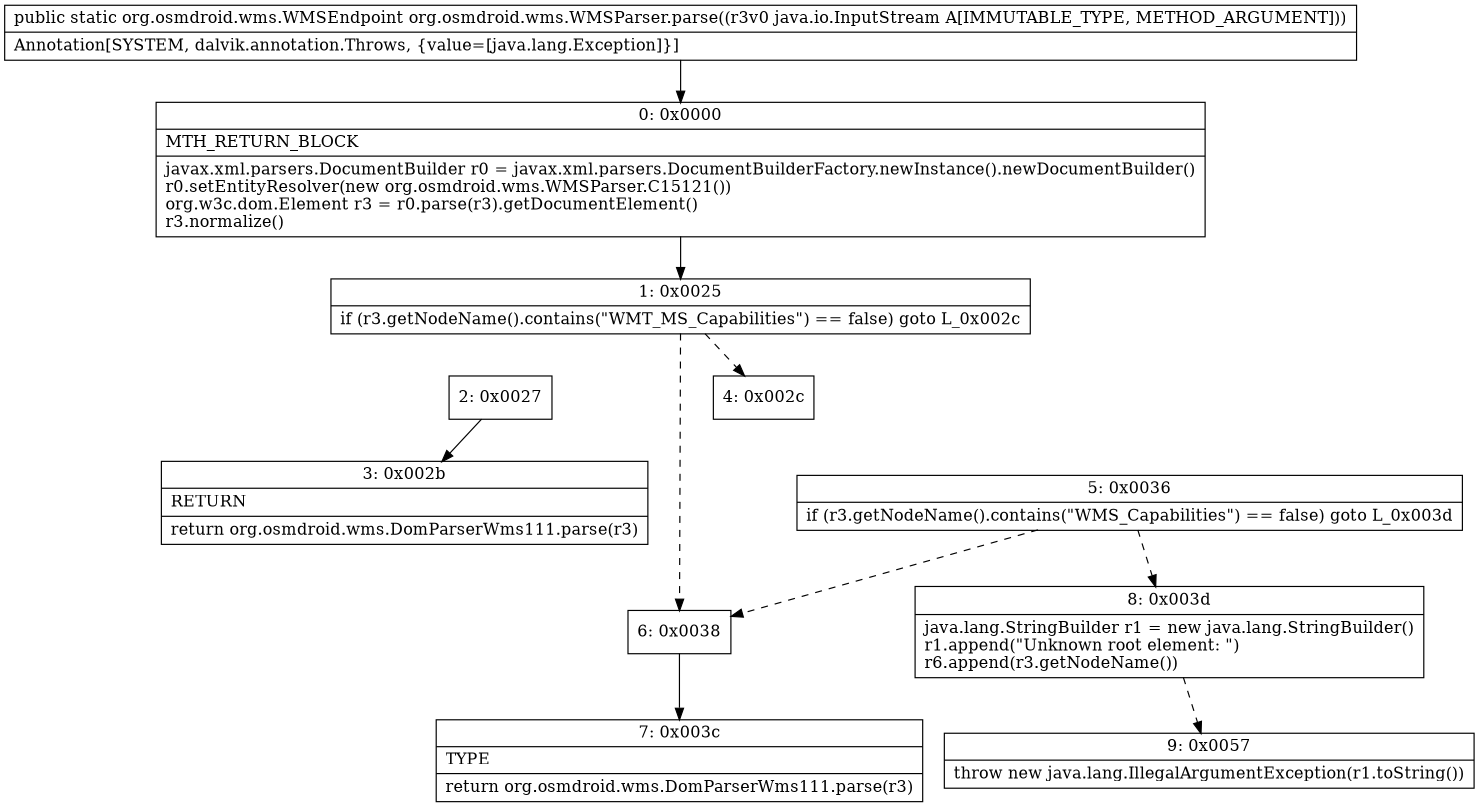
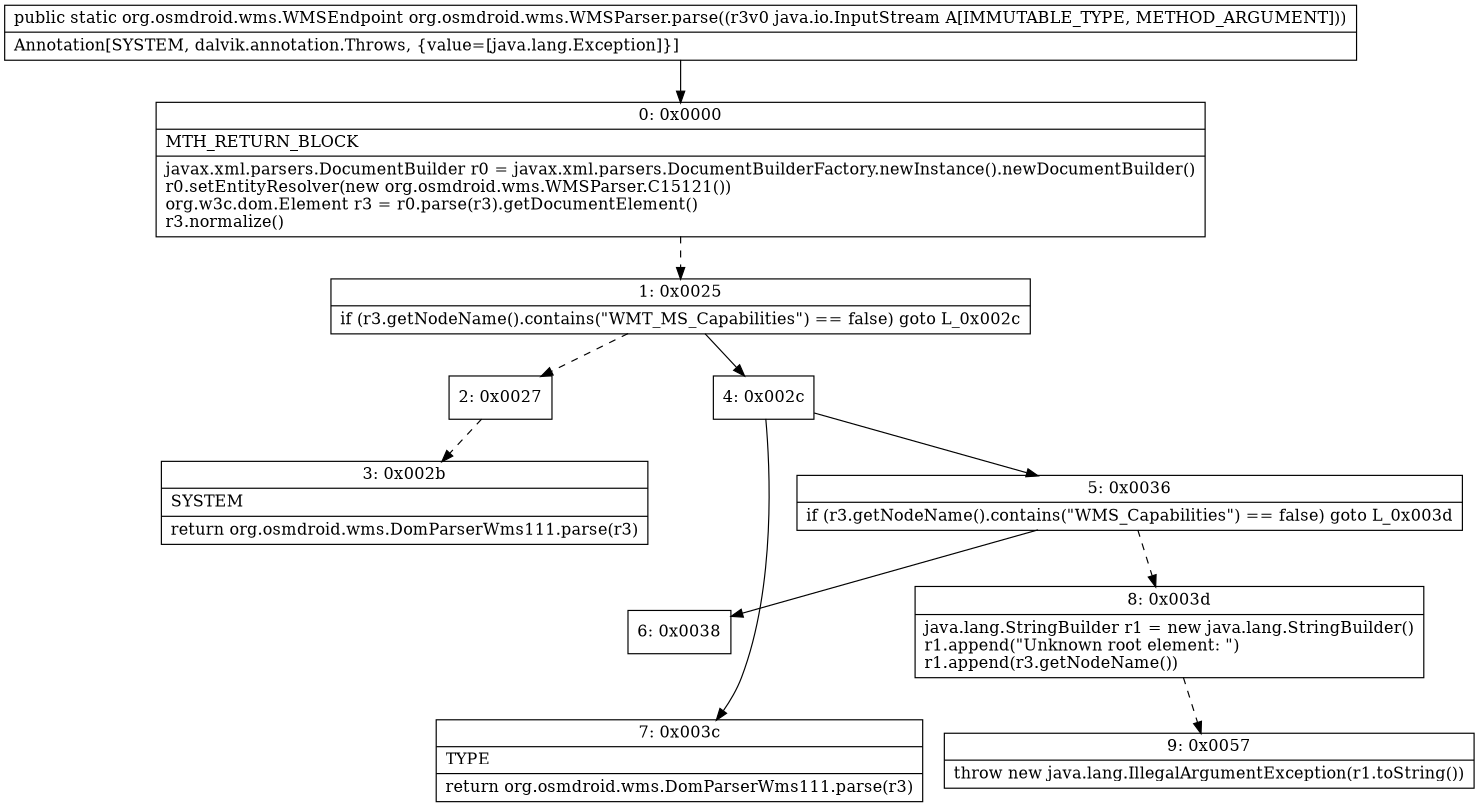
edge "0: 0x0000" -> "1: 0x0025": style solid -> dashed
edge "1: 0x0025" -> "4: 0x002c": style dashed -> solid
edge "2: 0x0027" -> "3: 0x002b": style solid -> dashed
edge "4: 0x002c" -> "5: 0x0036": added
edge "1: 0x0025" -> "6: 0x0038": now "1: 0x0025" -> "2: 0x0027"
node "3: 0x002b": text "RETURN" -> "SYSTEM"
edge "5: 0x0036" -> "6: 0x0038": style dashed -> solid
node "8: 0x003d": text "r6.append(r3.getNodeName())" -> "r1.append(r3.getNodeName())"
edge "6: 0x0038" -> "7: 0x003c": now "4: 0x002c" -> "7: 0x003c"
